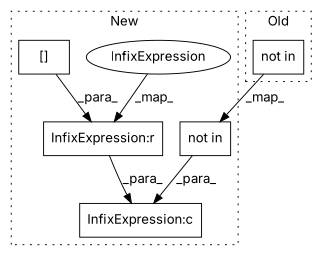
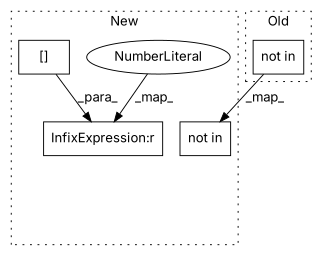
node "InfixExpression": label "InfixExpression" -> "NumberLiteral"
node "InfixExpression:c": removed
